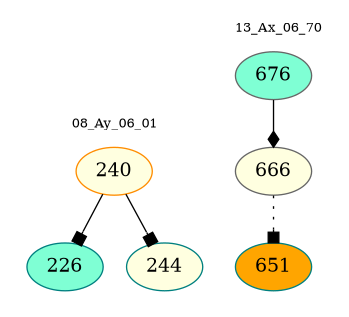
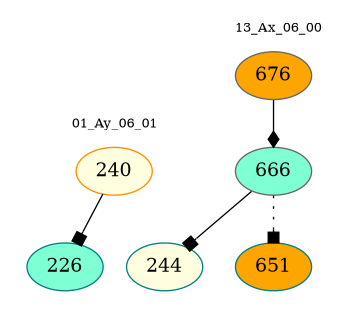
cluster "13_Ax_06_70": label "13_Ax_06_70" -> "13_Ax_06_00"
node "676": fillcolor aquamarine -> orange
cluster "08_Ay_06_01": label "08_Ay_06_01" -> "01_Ay_06_01"
node "666": fillcolor lightyellow -> aquamarine
edge "240" -> "244": now "666" -> "244"
